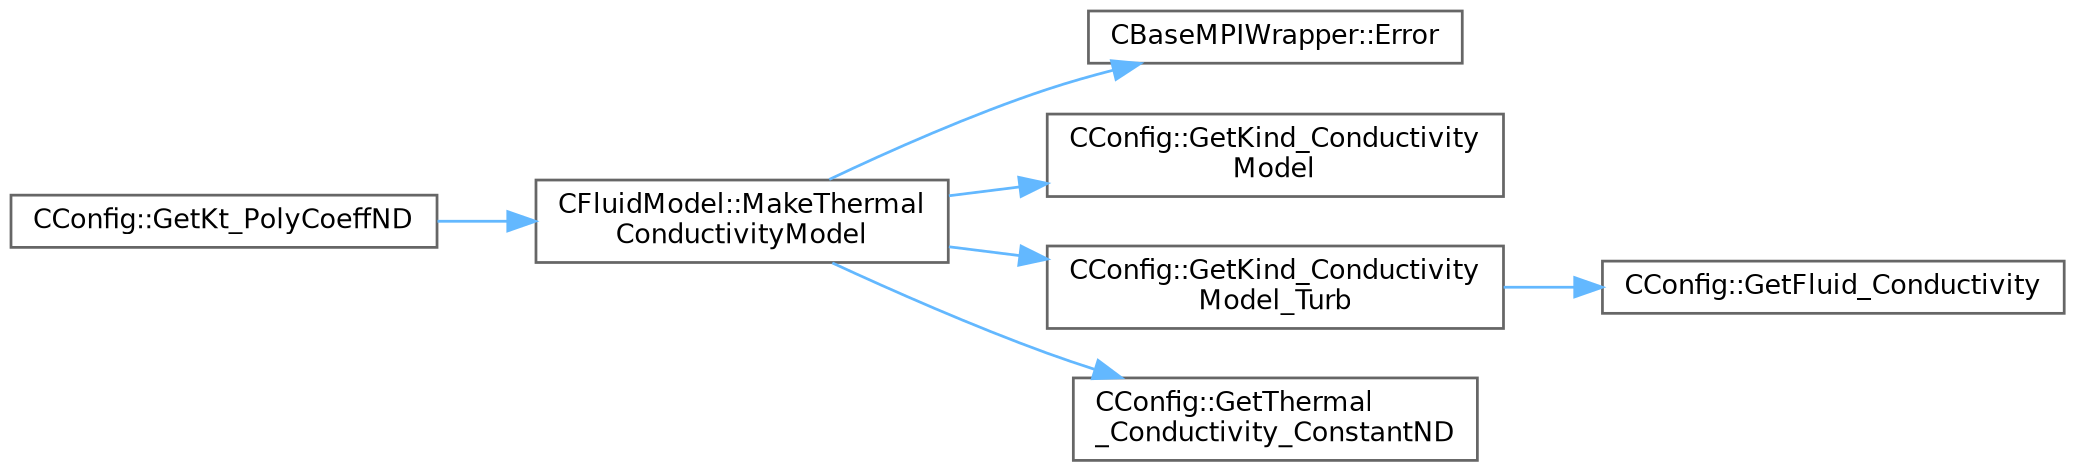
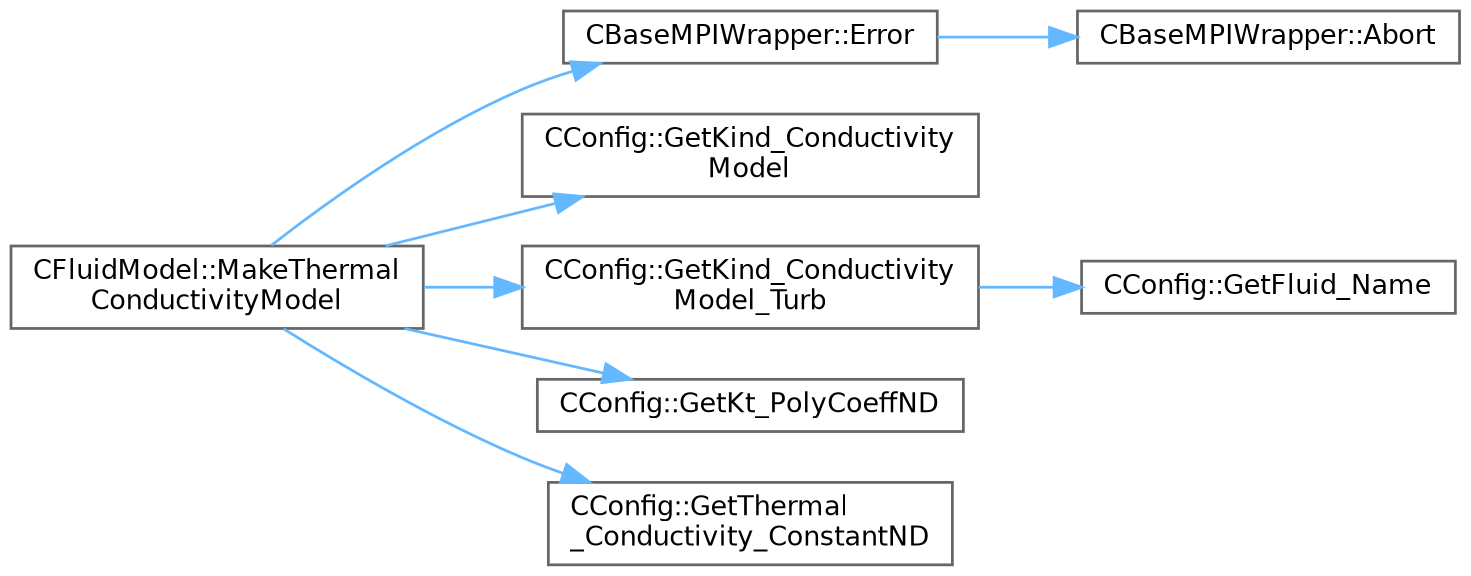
node "CBaseMPIWrapper::Abort": added
edge "CConfig::GetKt_PolyCoeffND" -> "CFluidModel::MakeThermal ConductivityModel": reversed
node "CConfig::GetFluid_Conductivity": label "CConfig::GetFluid_Conductivity" -> "CConfig::GetFluid_Name"
